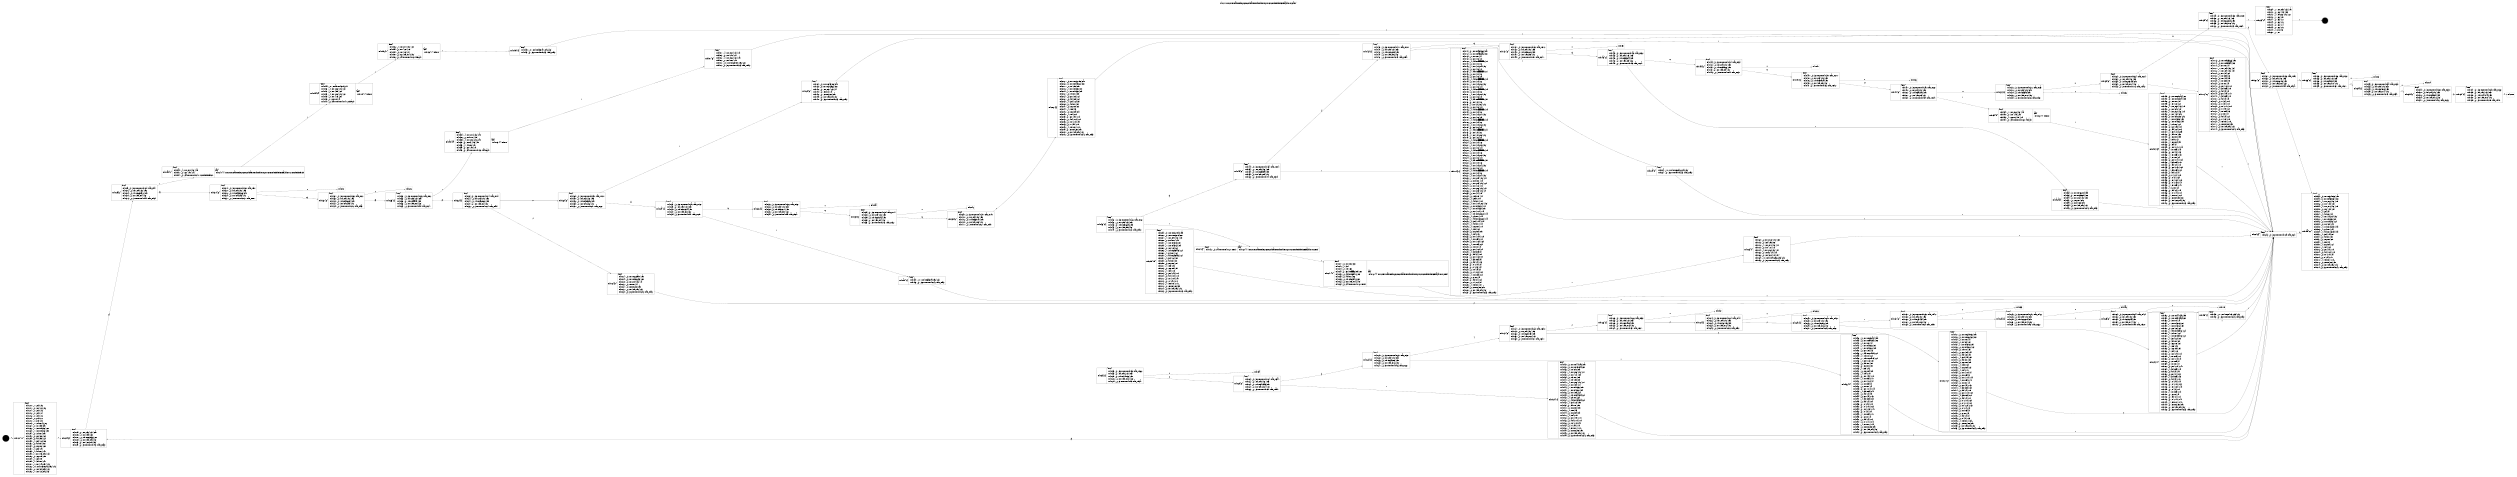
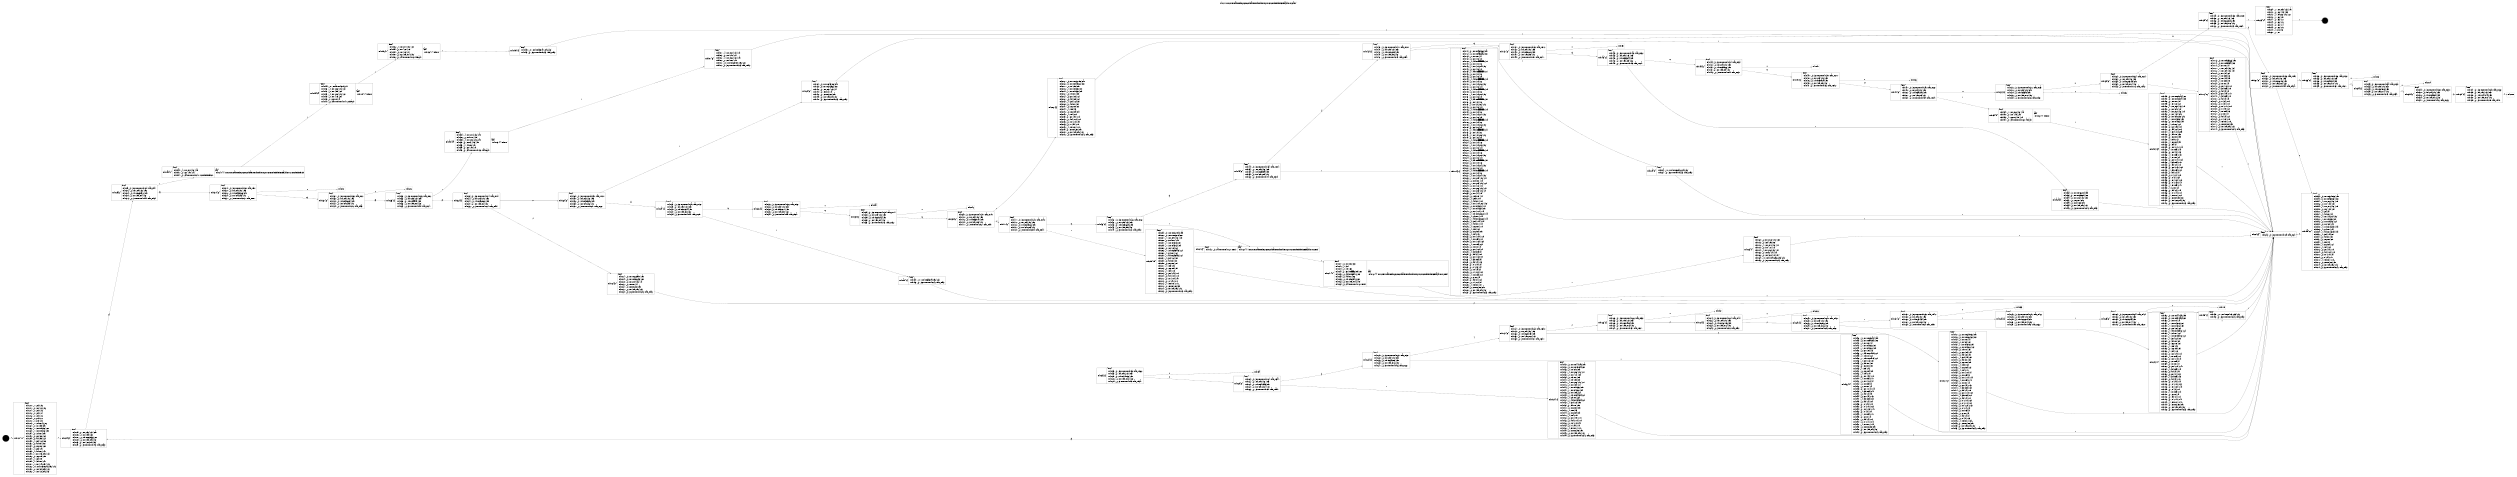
node "0x401417 [28]": added
edge "0x402243 [5]" -> "0x401baa [122]": reversed
node "0x401aa8": removed
